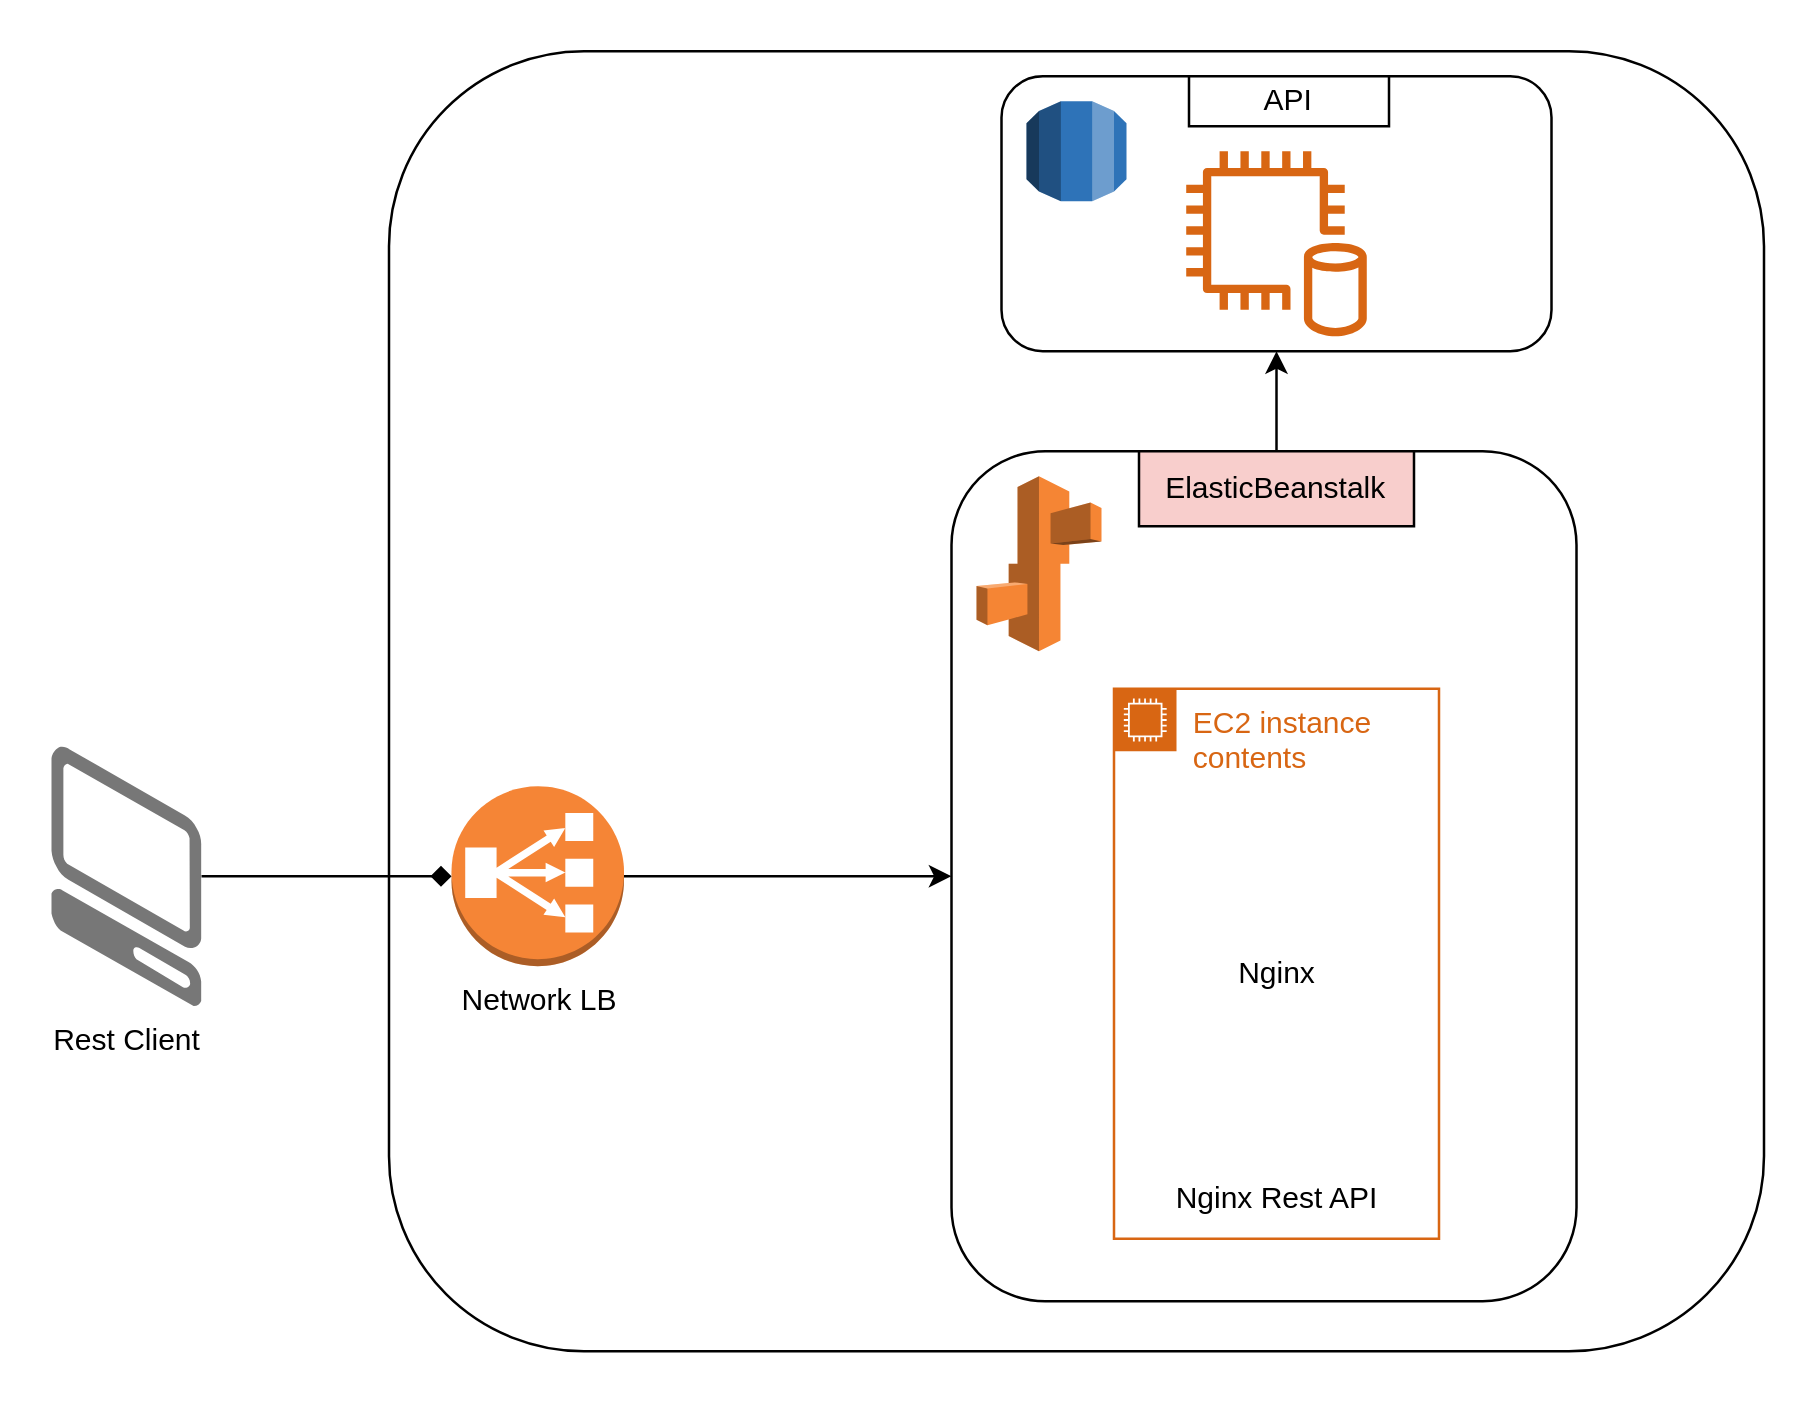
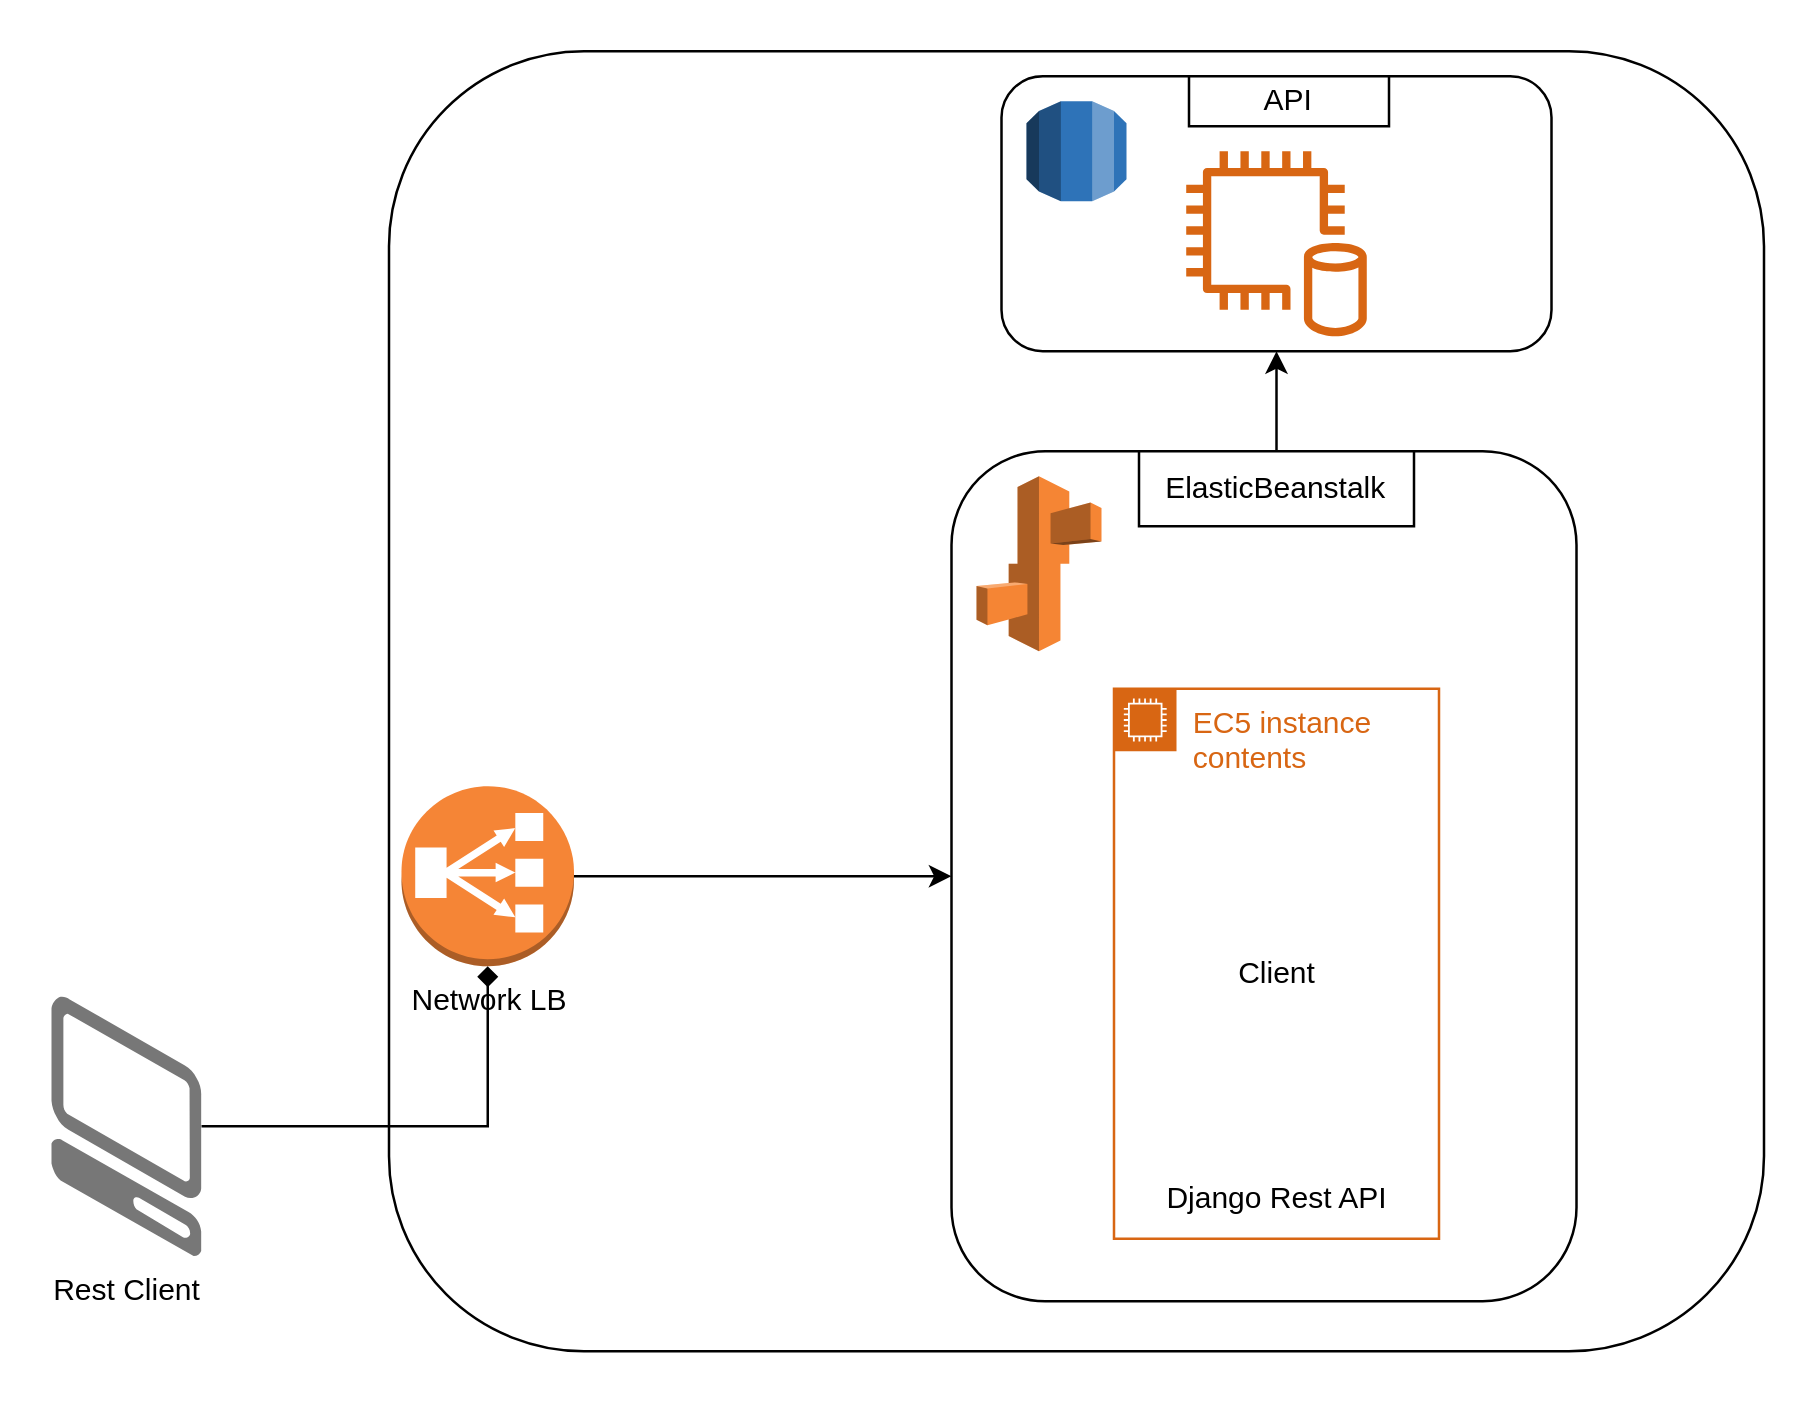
node "ElasticBeanstalk": fillcolor #f8cecc -> #ffffff
node "EC2 instance contents": label "EC2 instance contents" -> "EC5 instance contents"
node "Rest Client": moved (126, 876) -> (126, 1126)
node "Network LB": moved (538, 876) -> (488, 876)
node "Nginx": label "Nginx" -> "Client"
node "Nginx Rest API": label "Nginx Rest API" -> "Django Rest API"
